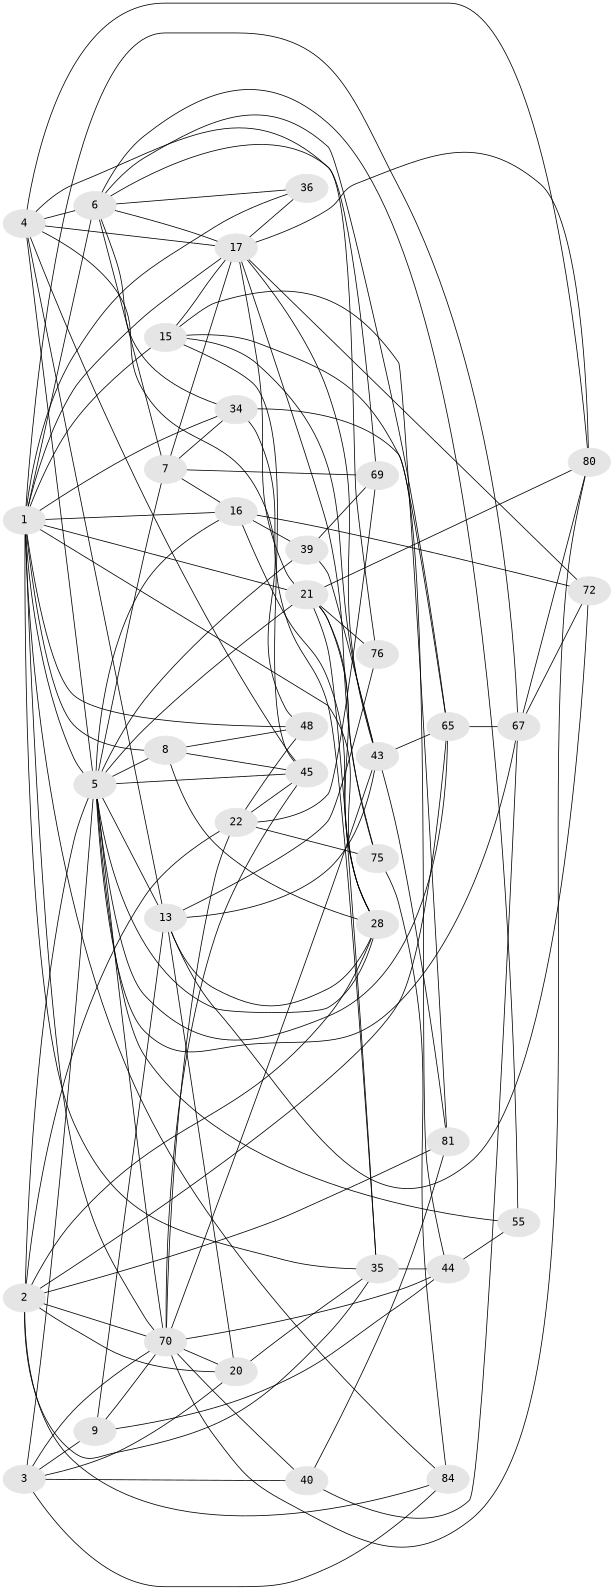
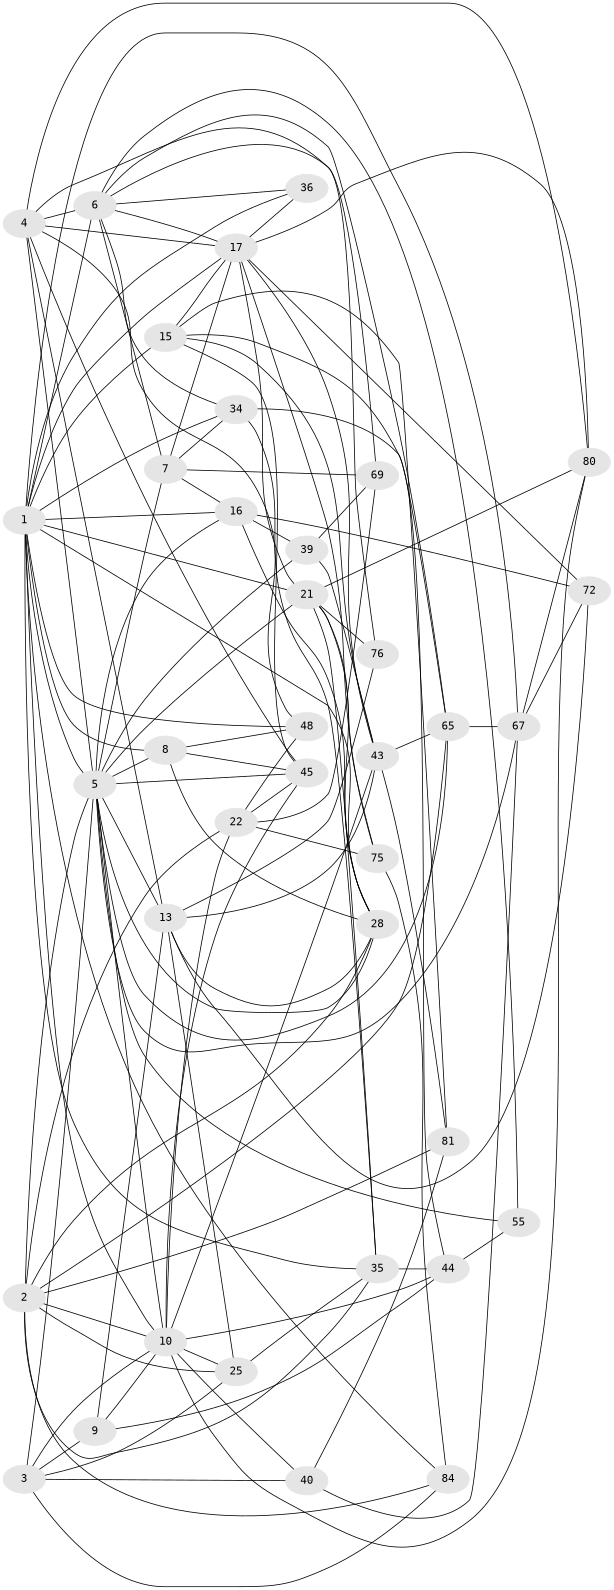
node "70": label "70" -> "10"
node "20": label "20" -> "25"
